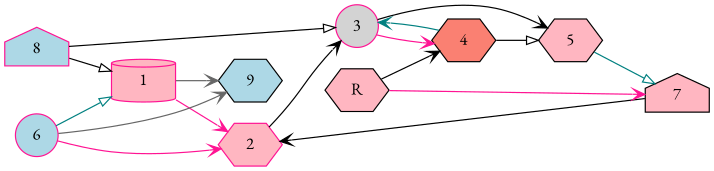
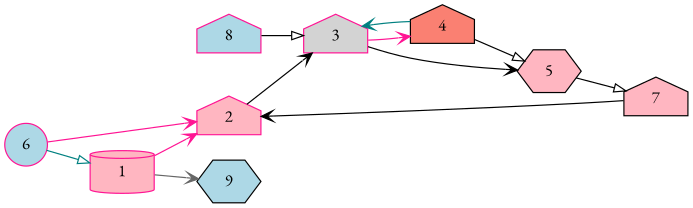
node "3": shape circle -> house
node "4": shape hexagon -> house
edge "8" -> "1": removed
edge "5" -> "7": color teal -> black
node "R": removed
edge "6" -> "9": removed
node "2": shape hexagon -> house
